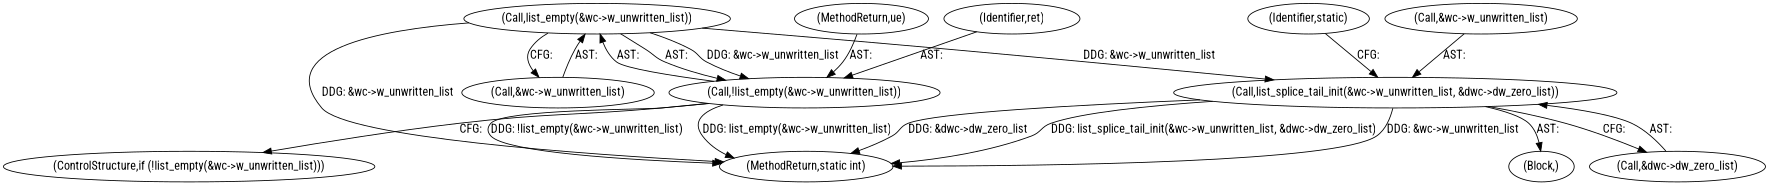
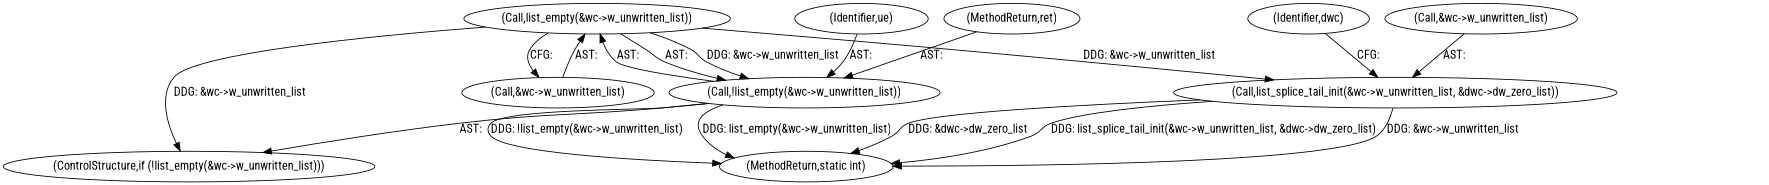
node "(MethodReturn,ue)": label "(MethodReturn,ue)" -> "(Identifier,ue)"
node "(Identifier,ret)": label "(Identifier,ret)" -> "(MethodReturn,ret)"
node "(Identifier,static)": label "(Identifier,static)" -> "(Identifier,dwc)"
edge "(Call,!list_empty(&wc->w_unwritten_list))" -> "(ControlStructure,if (!list_empty(&wc->w_unwritten_list)))": label "CFG: " -> "AST: "
edge "(Call,list_empty(&wc->w_unwritten_list))" -> "(MethodReturn,static int)": now "(Call,list_empty(&wc->w_unwritten_list))" -> "(ControlStructure,if (!list_empty(&wc->w_unwritten_list)))"
node "(Block,)": removed
node "(Call,&dwc->dw_zero_list)": removed
